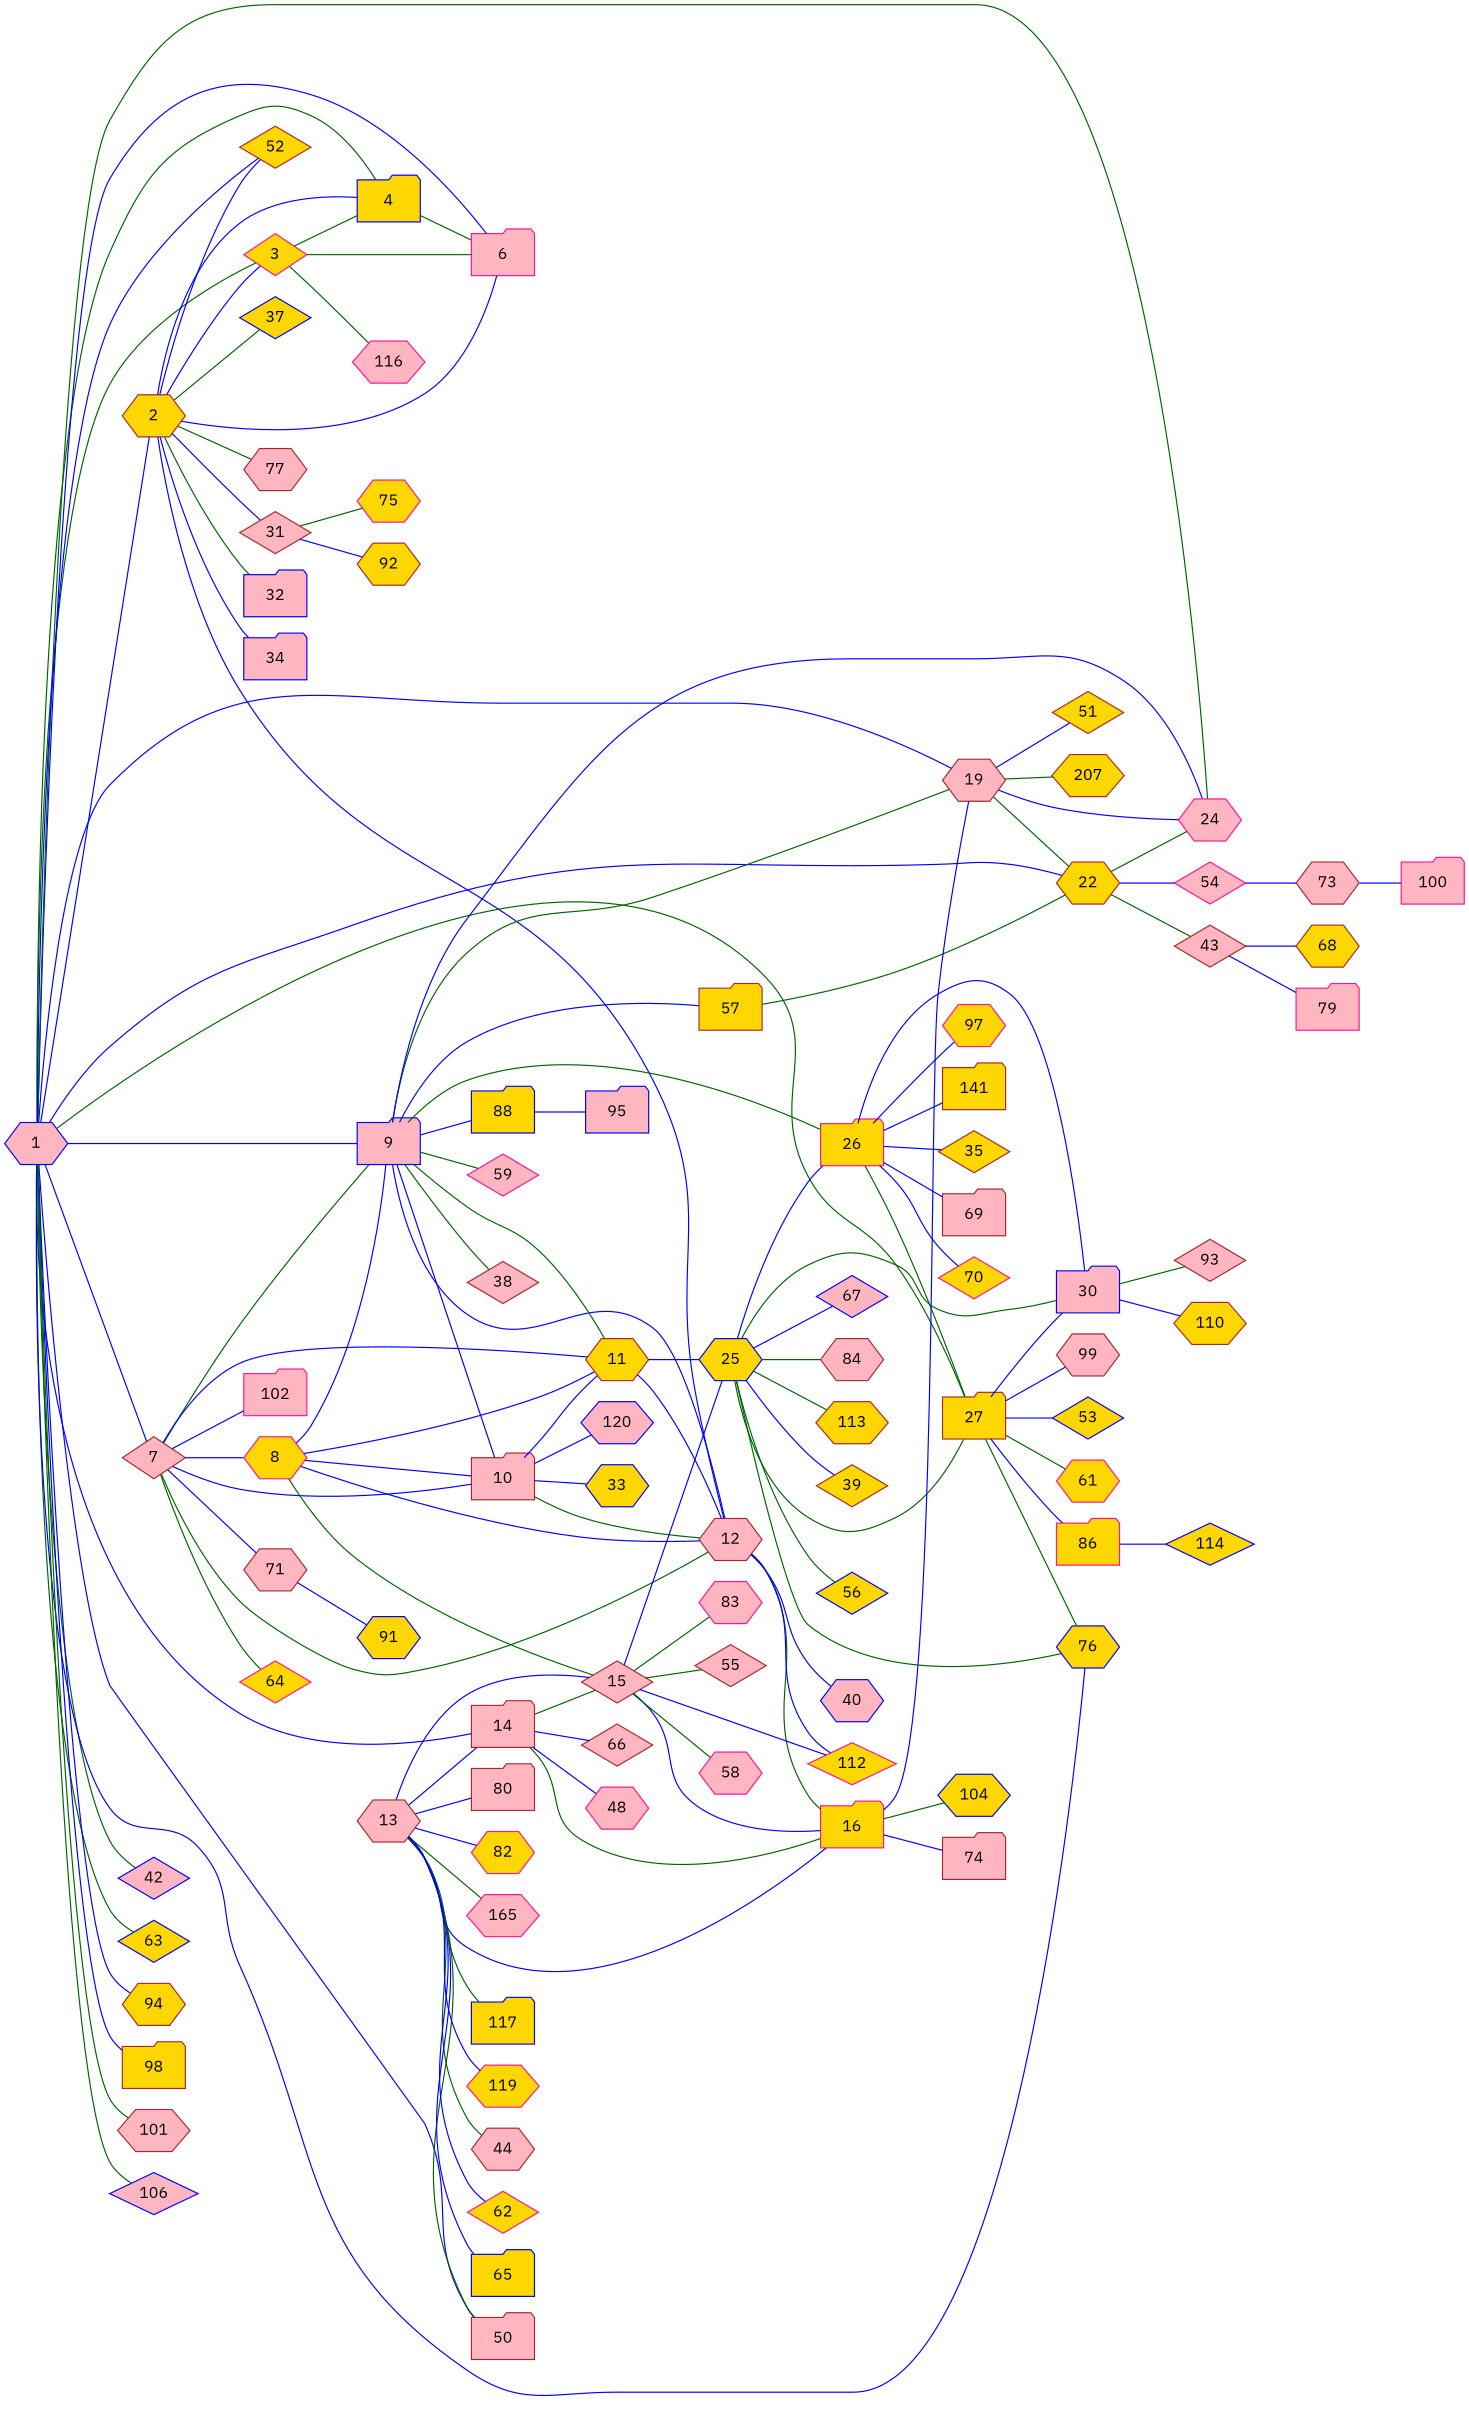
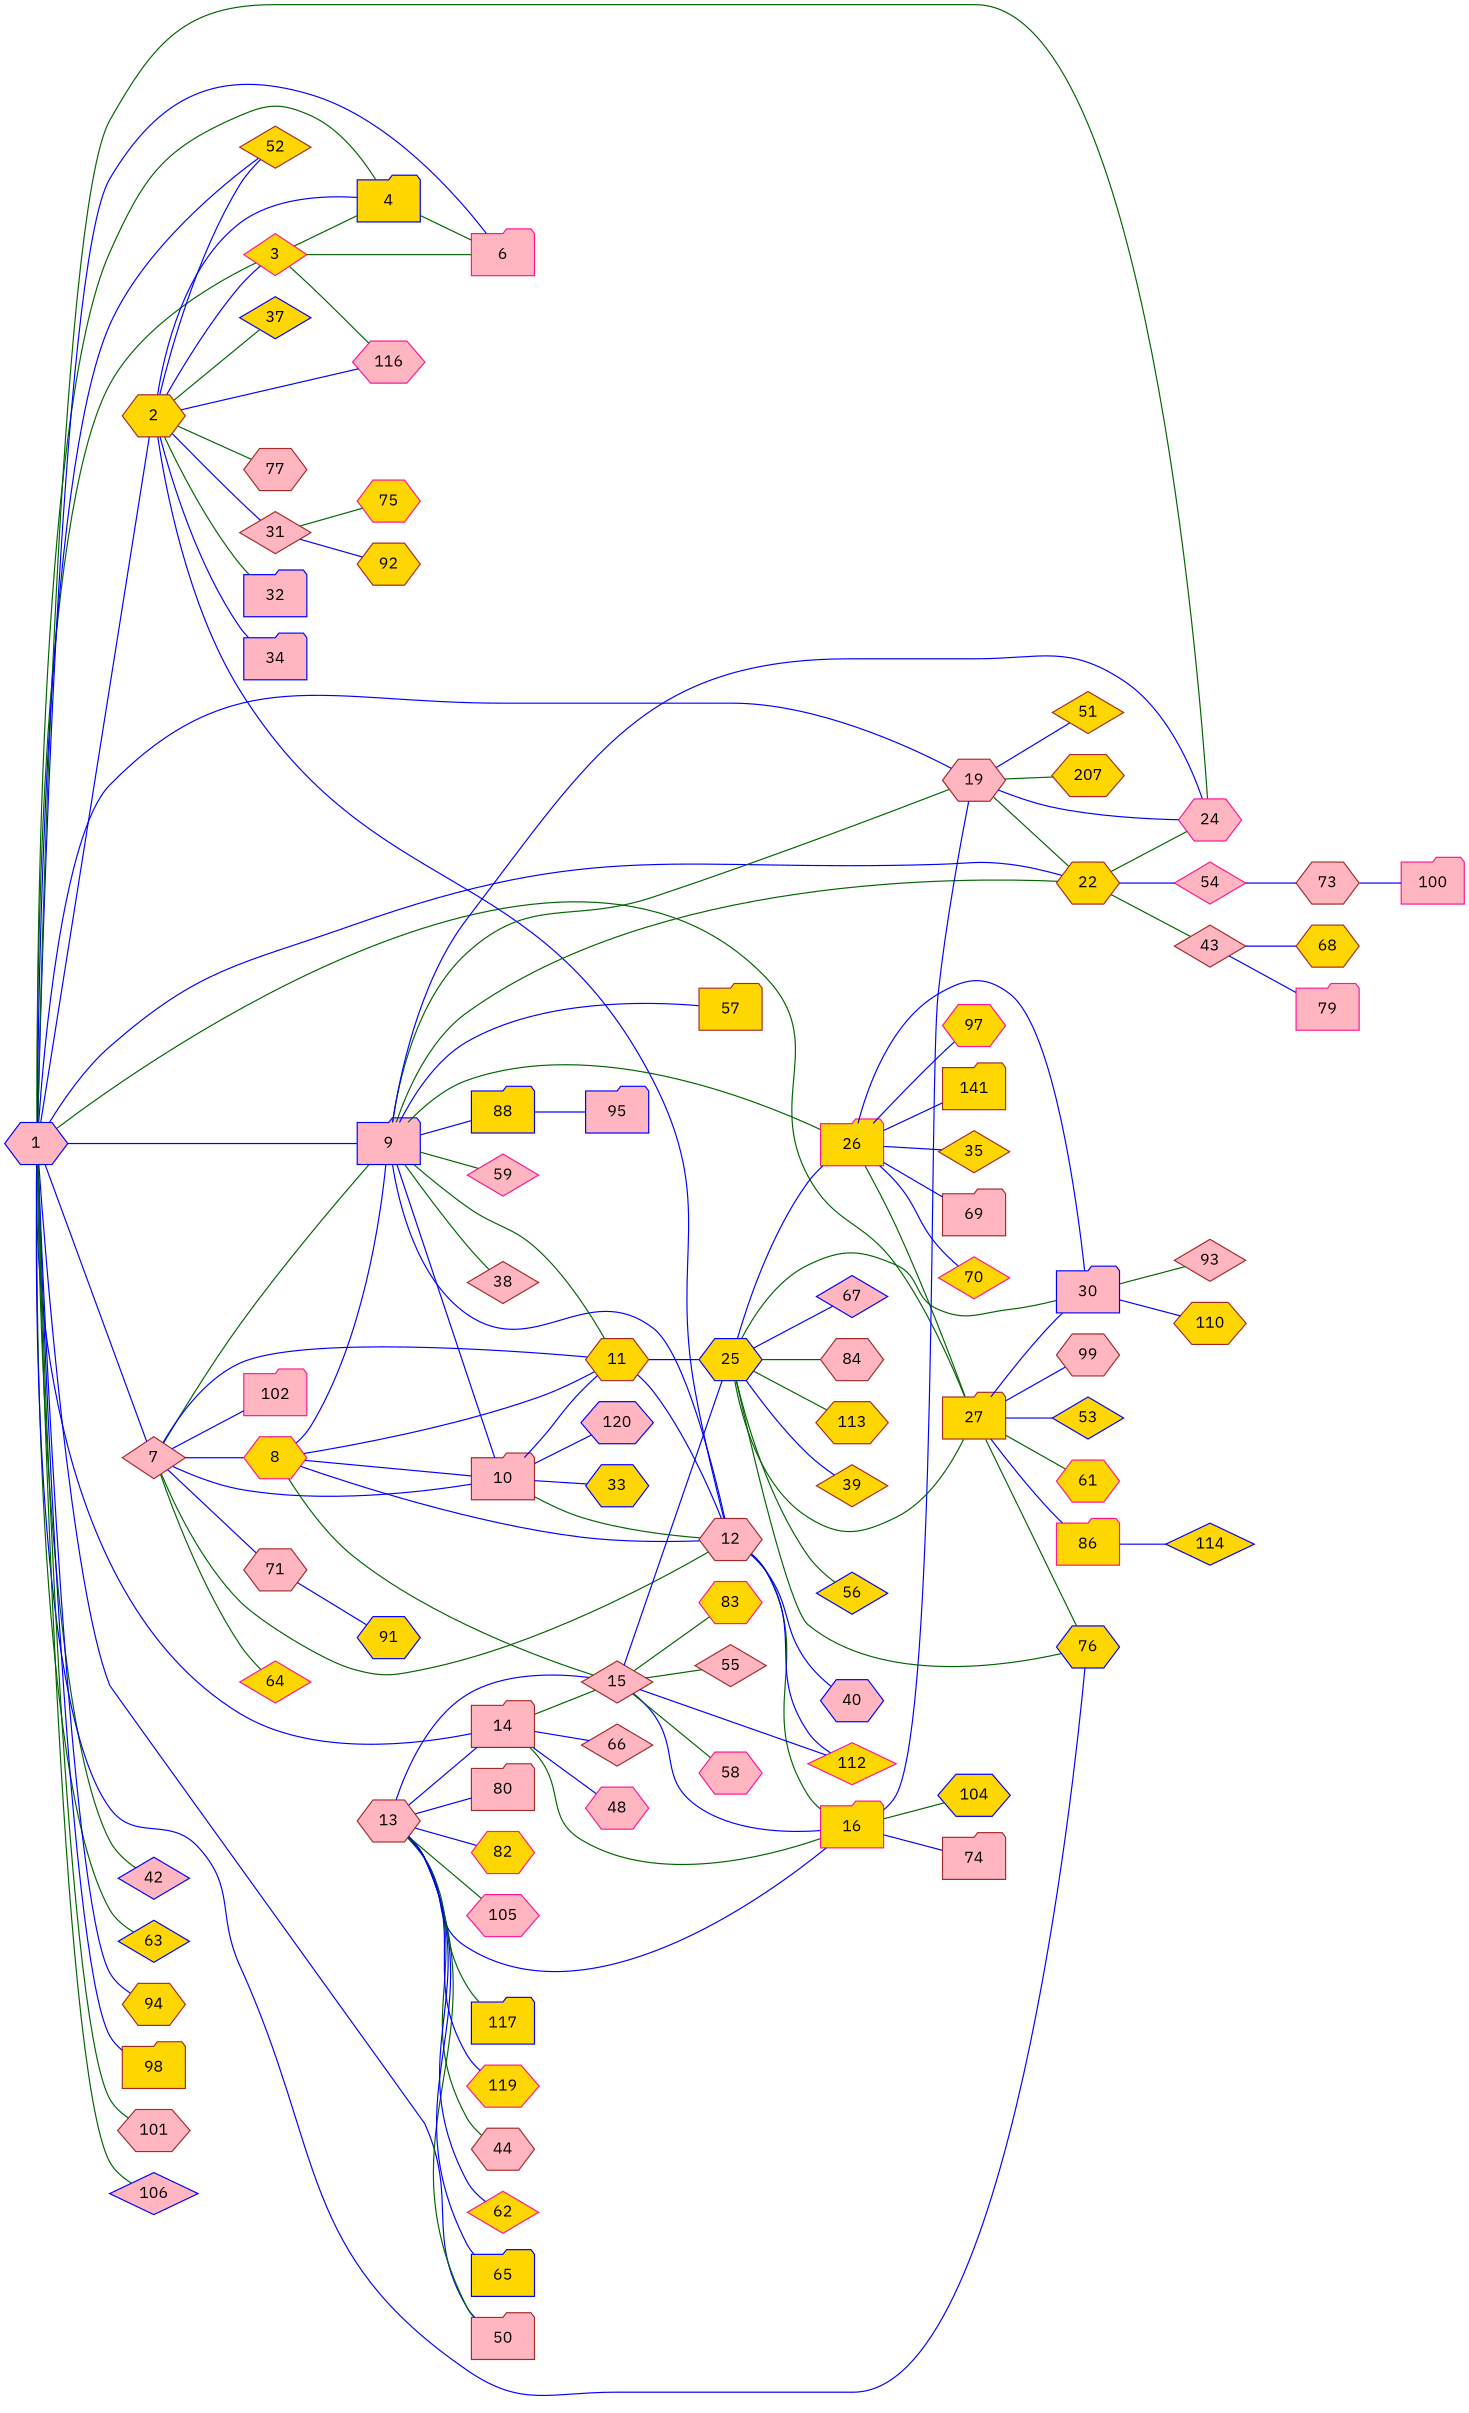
edge "6" -- "2": now "116" -- "2"
edge "22" -- "57": now "22" -- "9"
node "83": fillcolor lightpink -> gold
node "165": label "165" -> "105"
